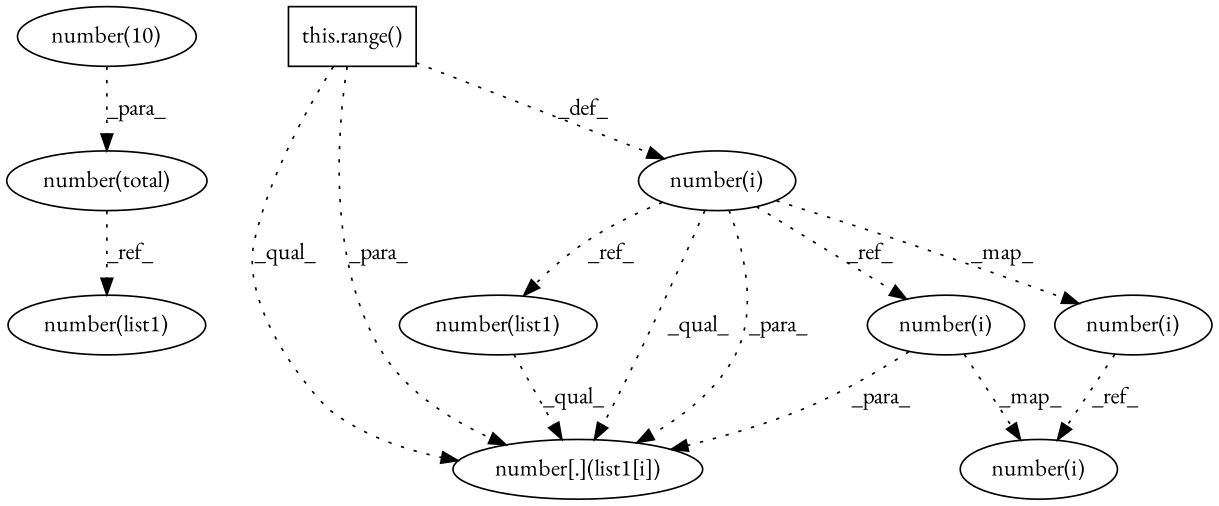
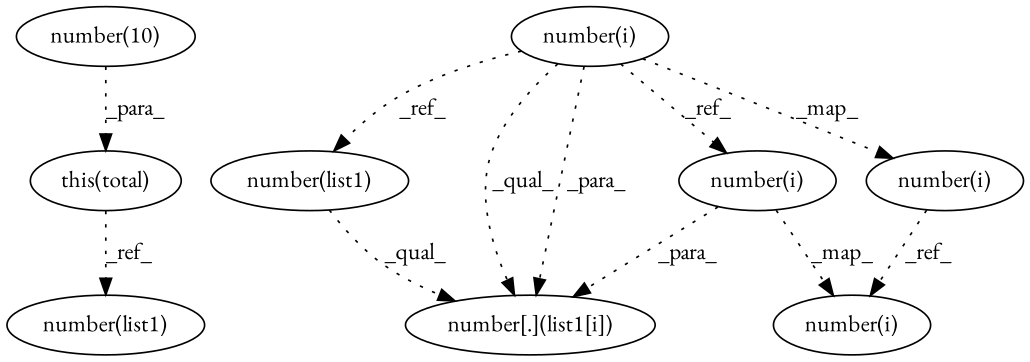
node "this.range()": removed
node "number(total)": label "number(total)" -> "this(total)"
